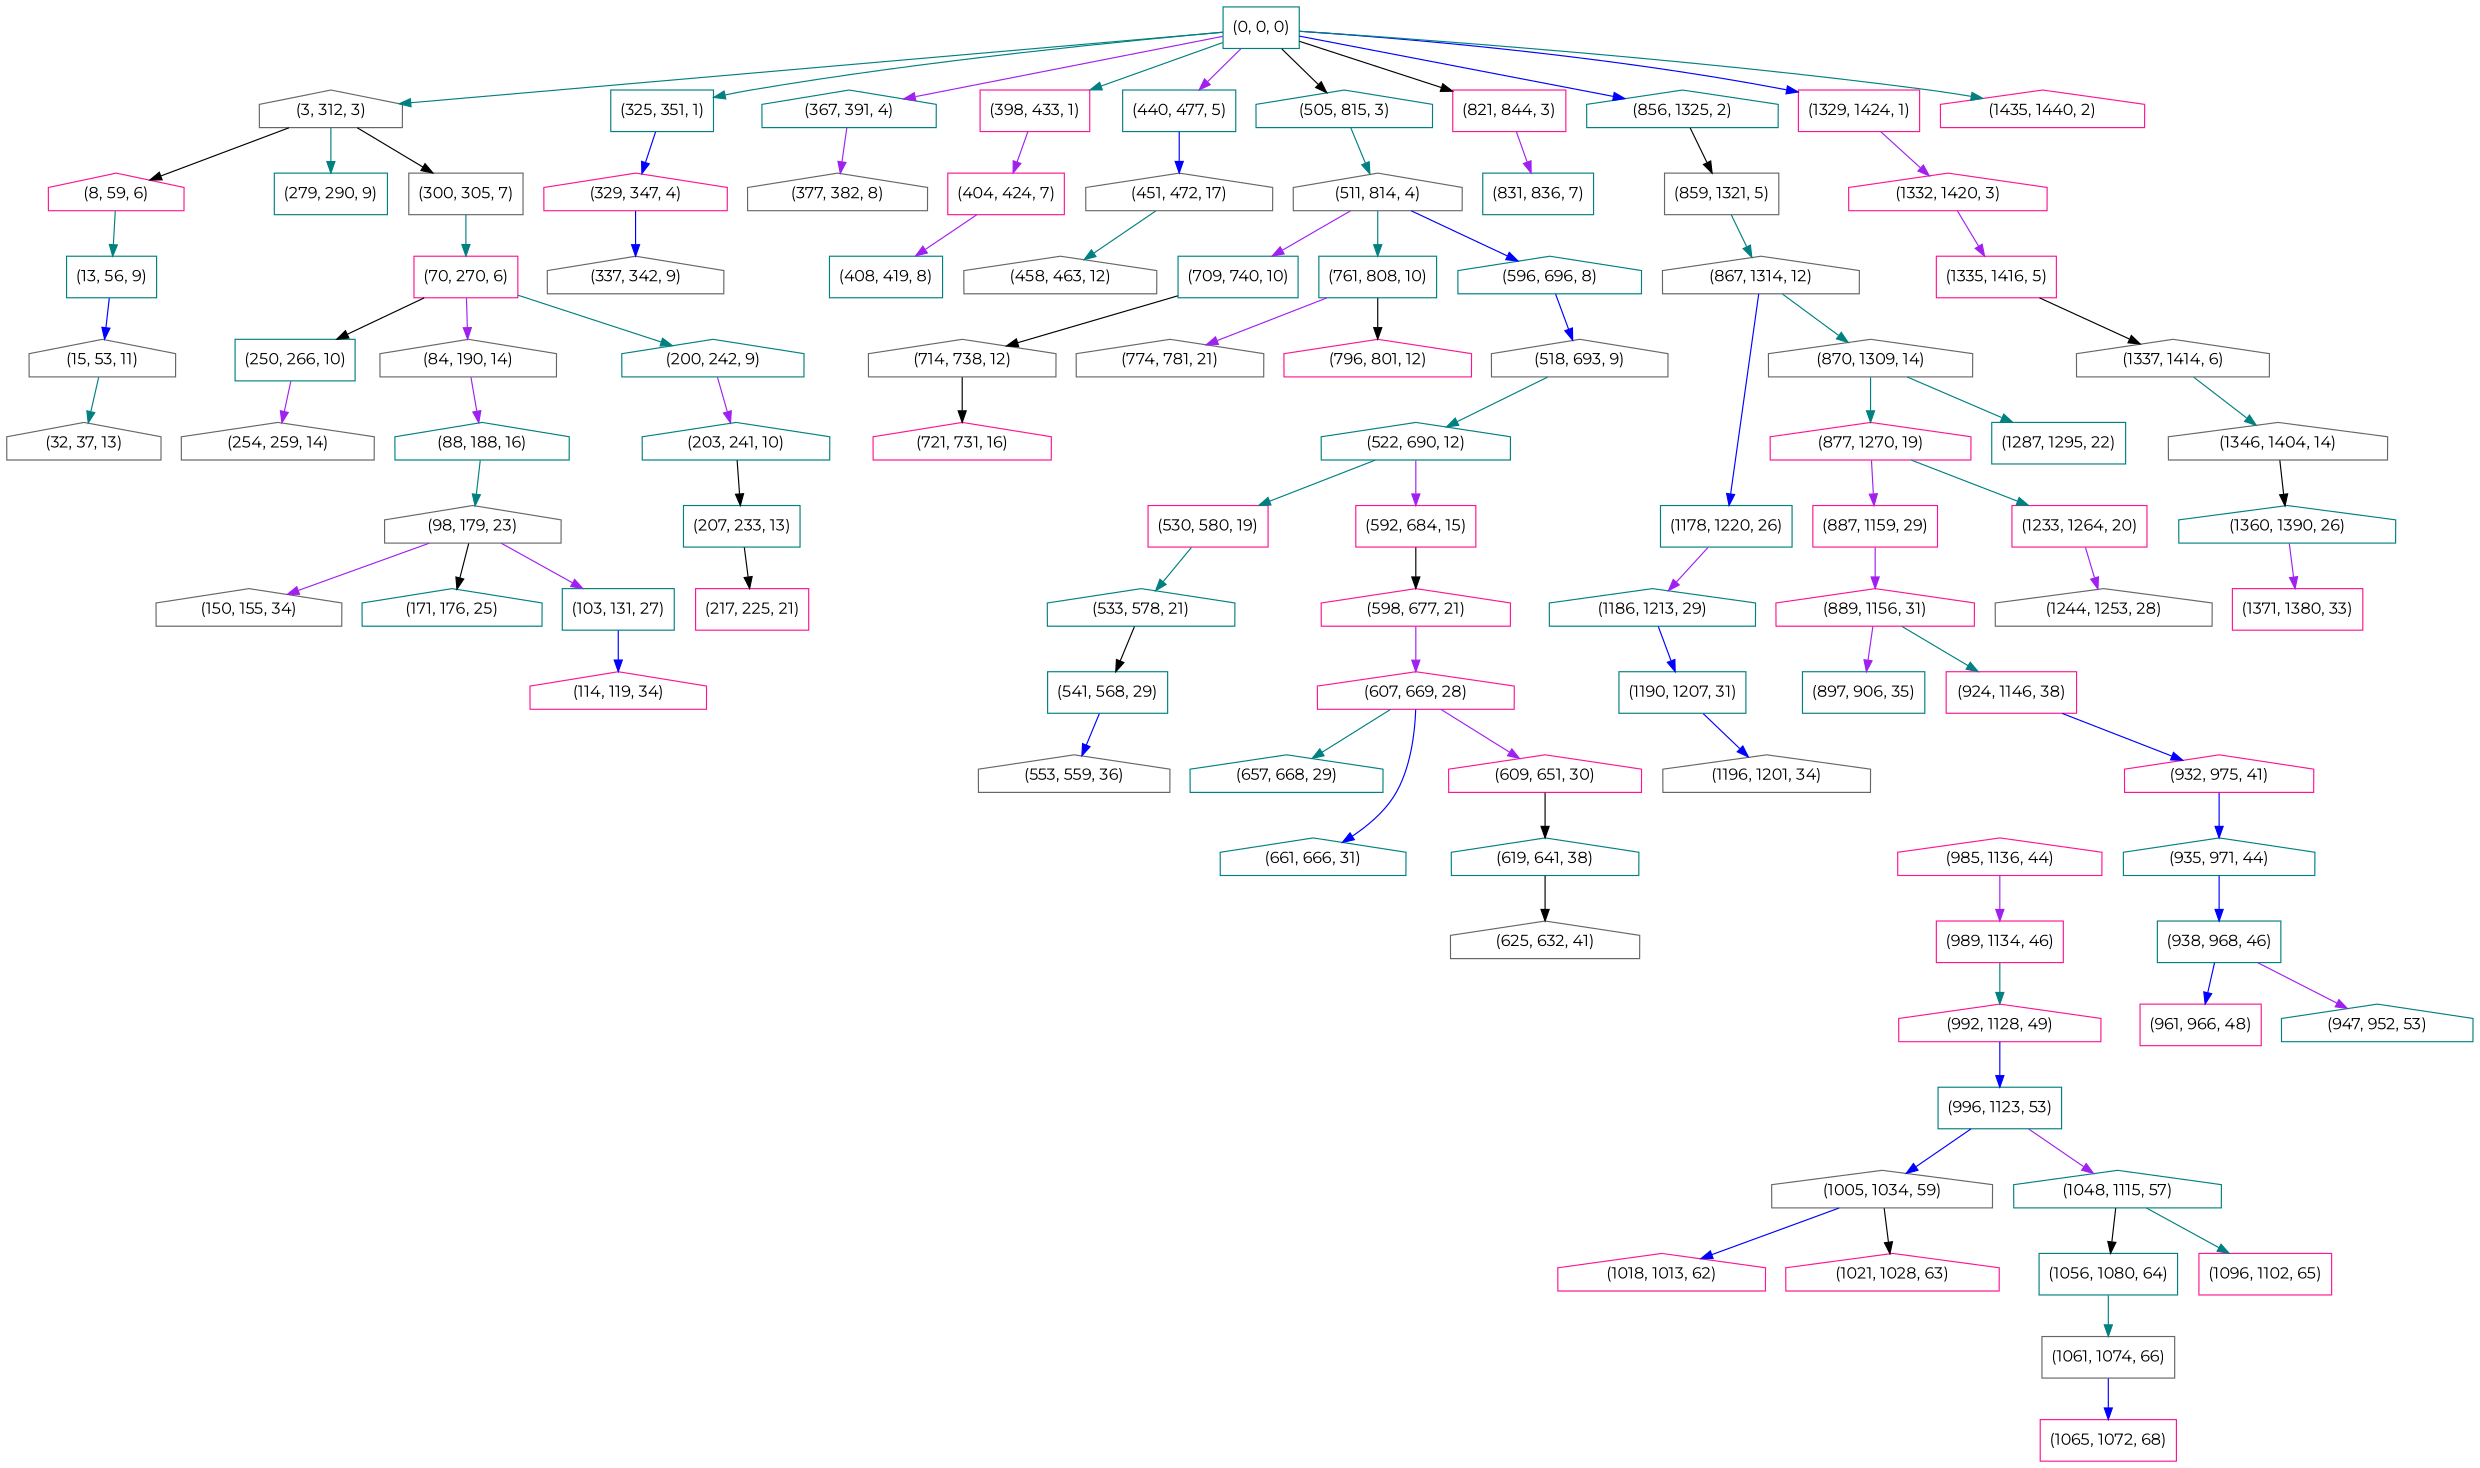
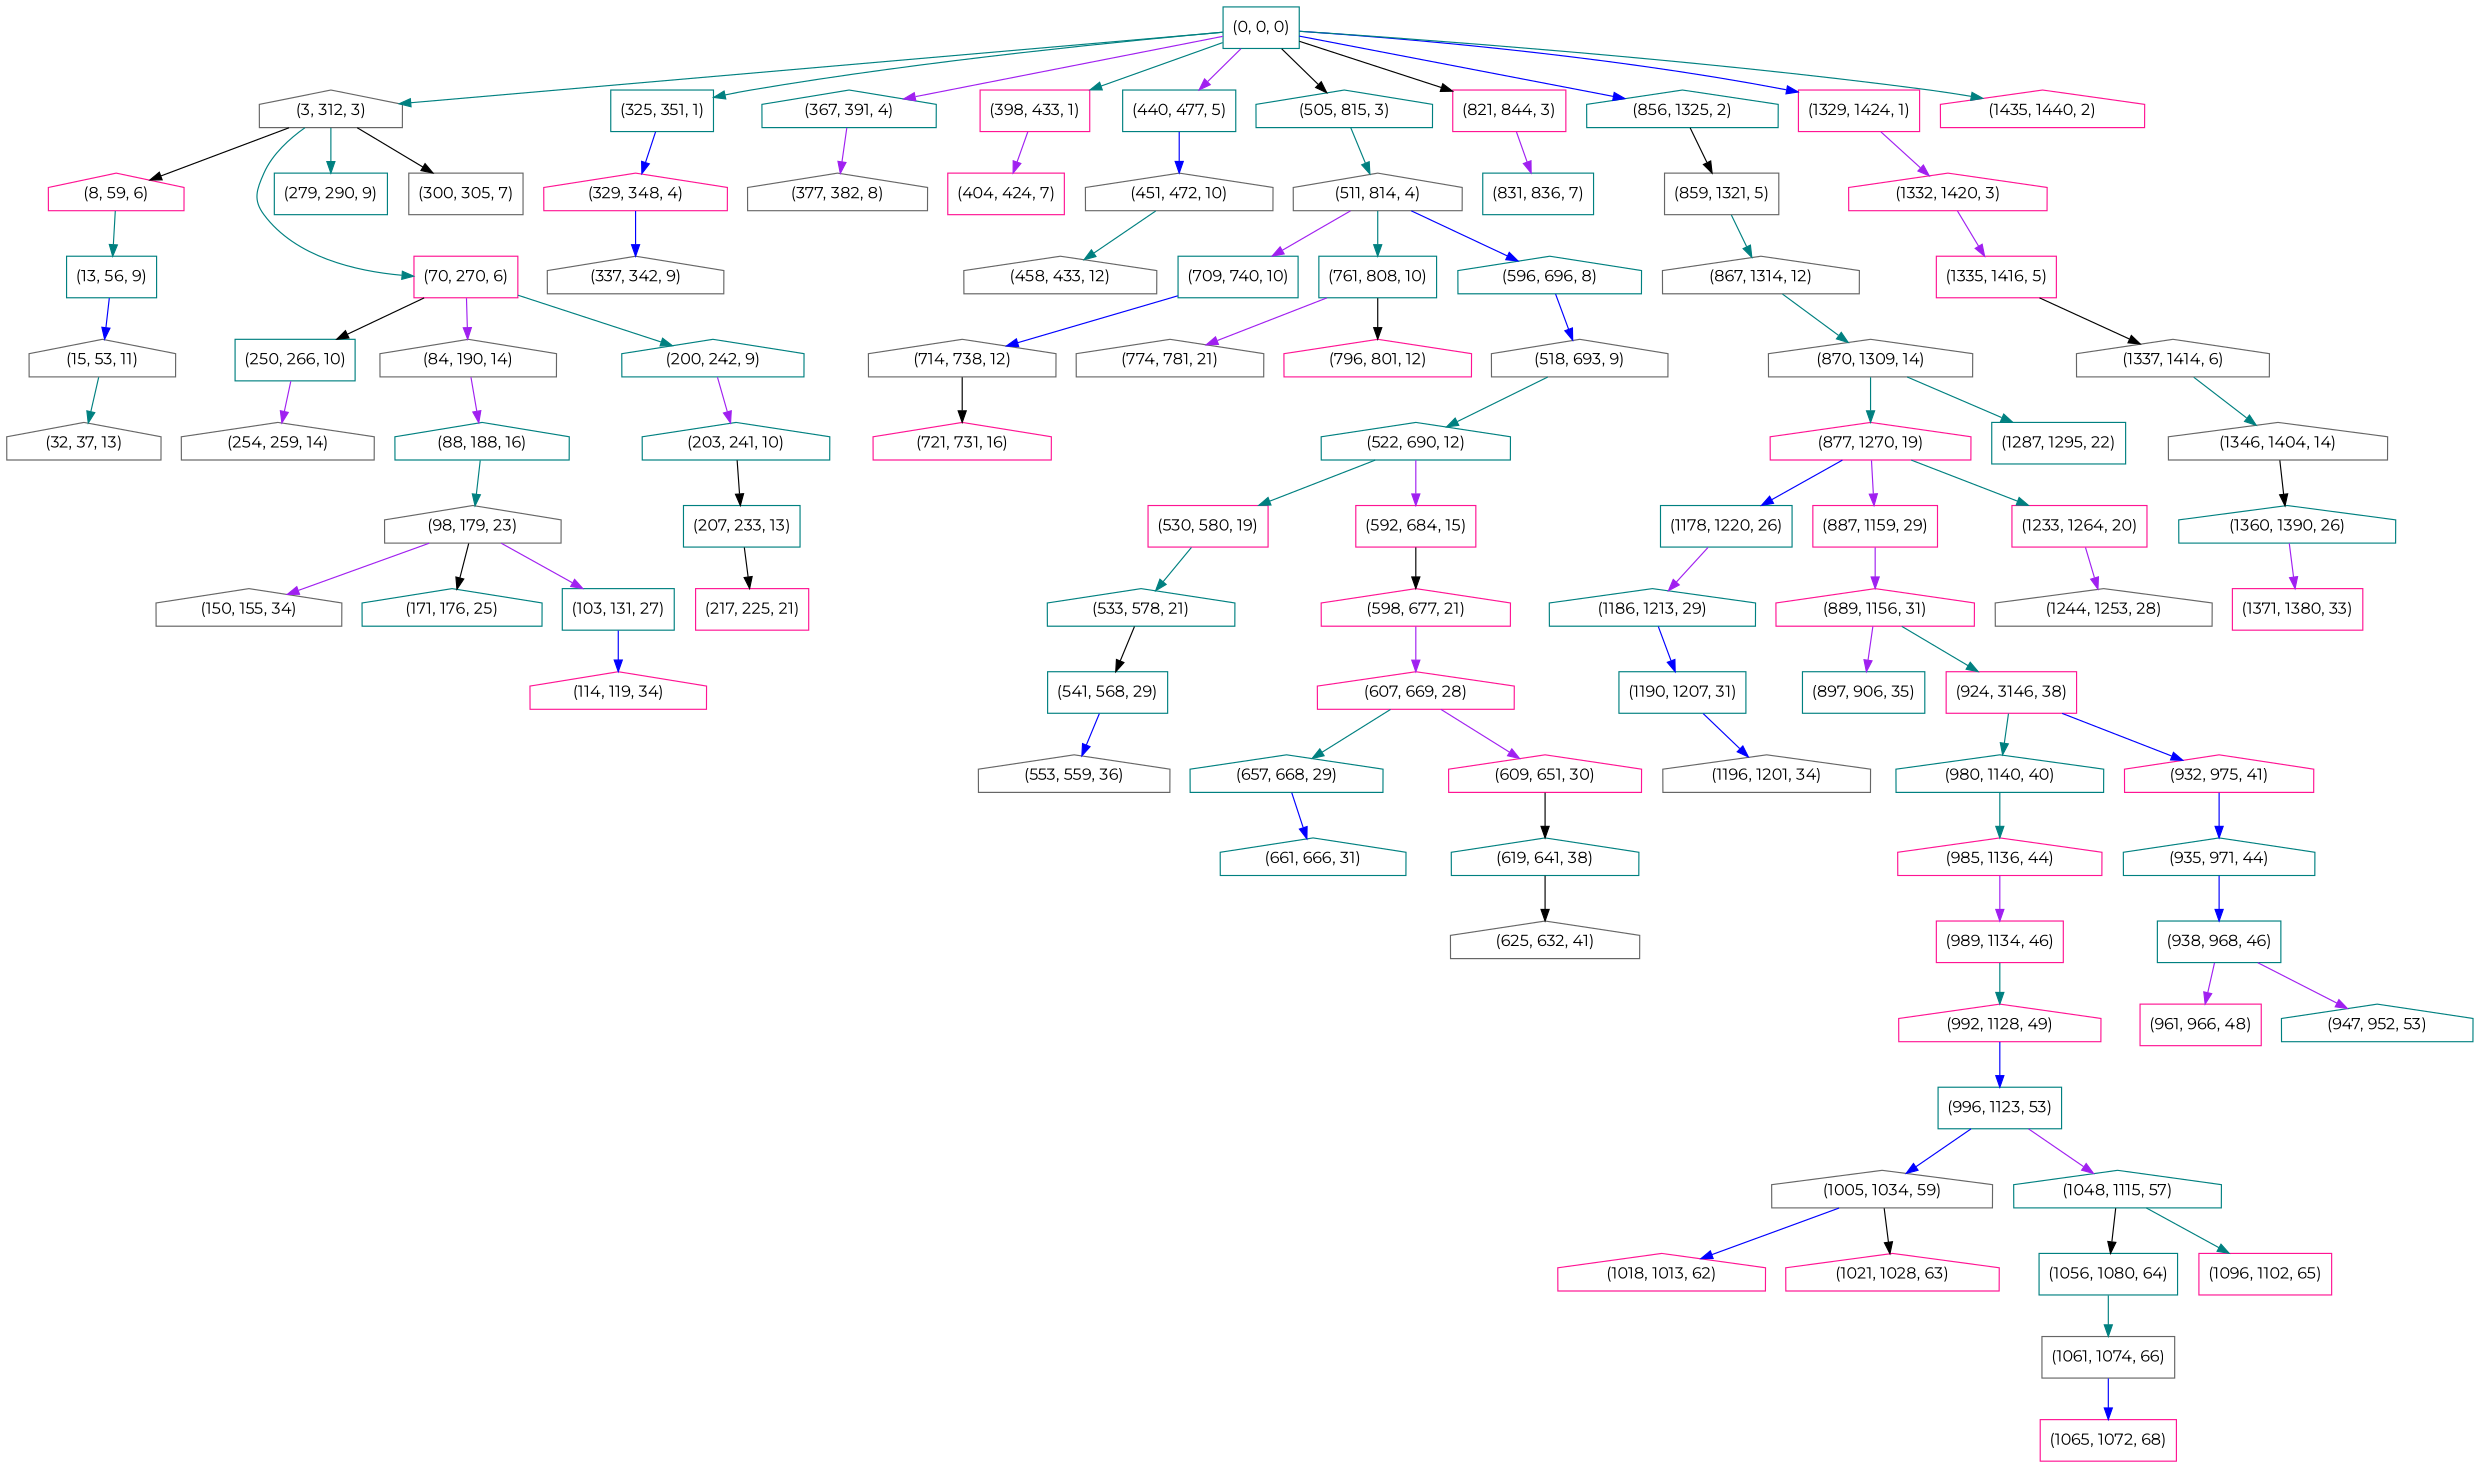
node "(329, 347, 4)": label "(329, 347, 4)" -> "(329, 348, 4)"
node "(451, 472, 17)": label "(451, 472, 17)" -> "(451, 472, 10)"
edge "(300, 305, 7)" -> "(70, 270, 6)": now "(3, 312, 3)" -> "(70, 270, 6)"
node "(408, 419, 8)": removed
node "(458, 463, 12)": label "(458, 463, 12)" -> "(458, 433, 12)"
edge "(709, 740, 10)" -> "(714, 738, 12)": color black -> blue
edge "(867, 1314, 12)" -> "(1178, 1220, 26)": now "(877, 1270, 19)" -> "(1178, 1220, 26)"
node "(924, 1146, 38)": label "(924, 1146, 38)" -> "(924, 3146, 38)"
node "(980, 1140, 40)": added
edge "(607, 669, 28)" -> "(661, 666, 31)": now "(657, 668, 29)" -> "(661, 666, 31)"
edge "(938, 968, 46)" -> "(961, 966, 48)": color blue -> purple
